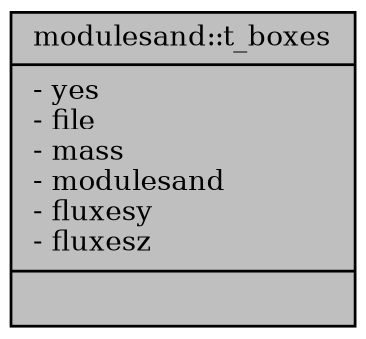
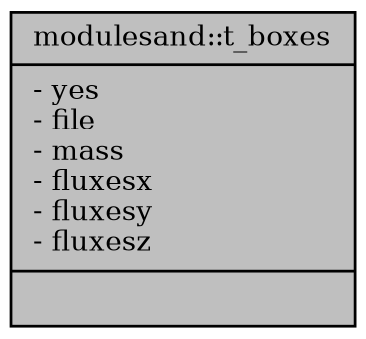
node "modulesand::t_boxes": text "- modulesand" -> "- fluxesx"
